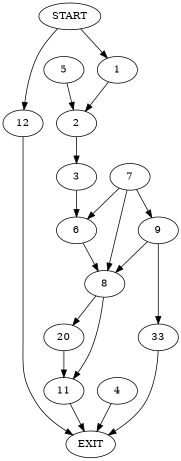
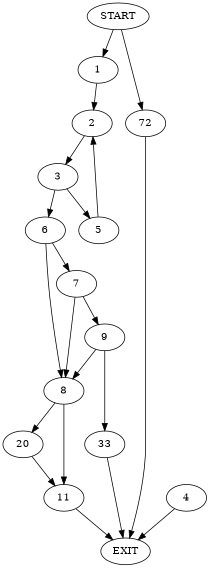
node "12": label "12" -> "72"
edge "3" -> "5": added
edge "7" -> "6": reversed
